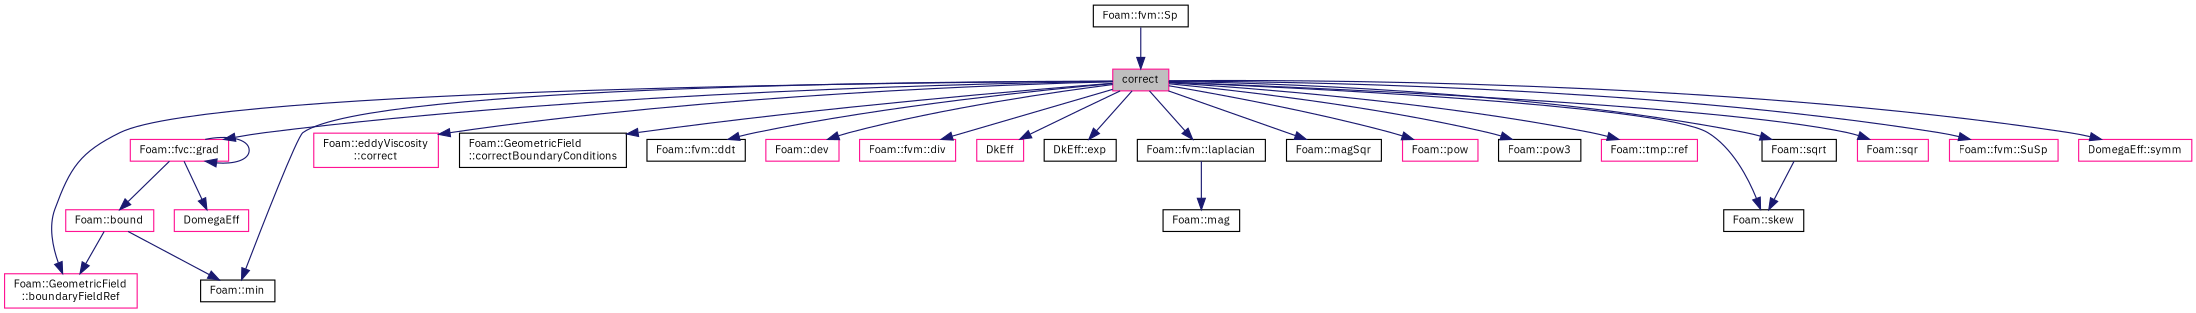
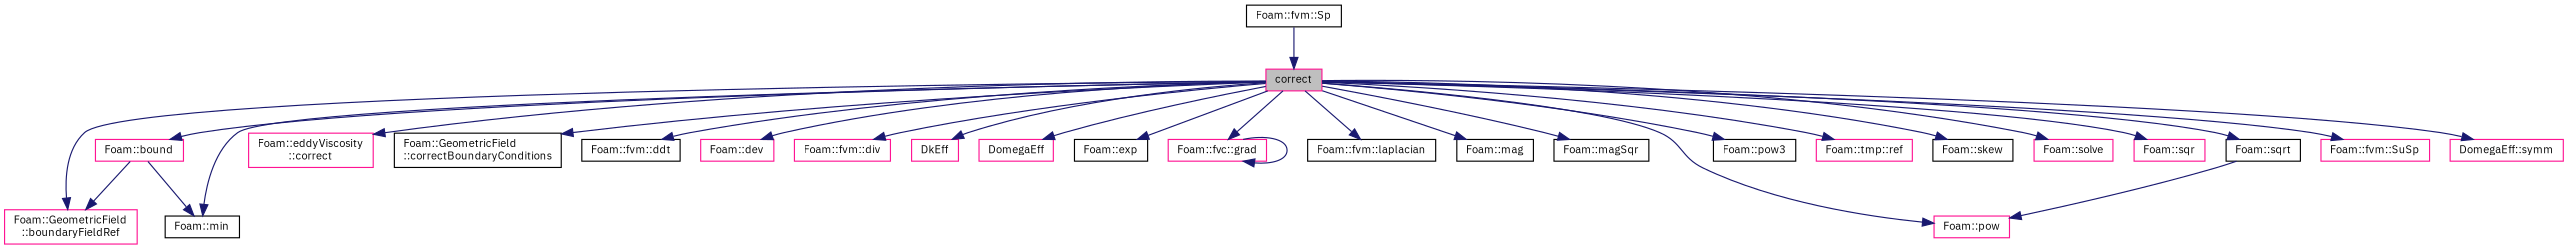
node "DkEff::exp": label "DkEff::exp" -> "Foam::exp"
node "Foam::solve": added
edge "Foam::fvc::grad" -> "DomegaEff": now "correct" -> "DomegaEff"
edge "Foam::fvm::laplacian" -> "Foam::mag": now "correct" -> "Foam::mag"
edge "Foam::sqrt" -> "Foam::skew": now "Foam::sqrt" -> "Foam::pow"
edge "Foam::fvc::grad" -> "Foam::bound": now "correct" -> "Foam::bound"
